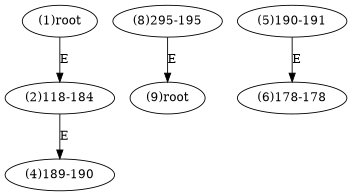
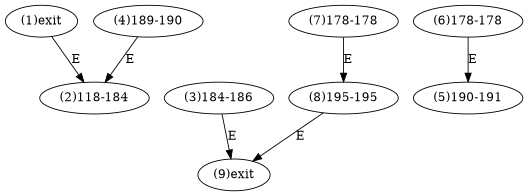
node "(1)root": label "(1)root" -> "(1)exit"
node "(8)295-195": label "(8)295-195" -> "(8)195-195"
node "(7)178-178": added
edge "(5)190-191" -> "(6)178-178": reversed
node "(9)root": label "(9)root" -> "(9)exit"
node "(3)184-186": added
edge "(2)118-184" -> "(4)189-190": reversed
